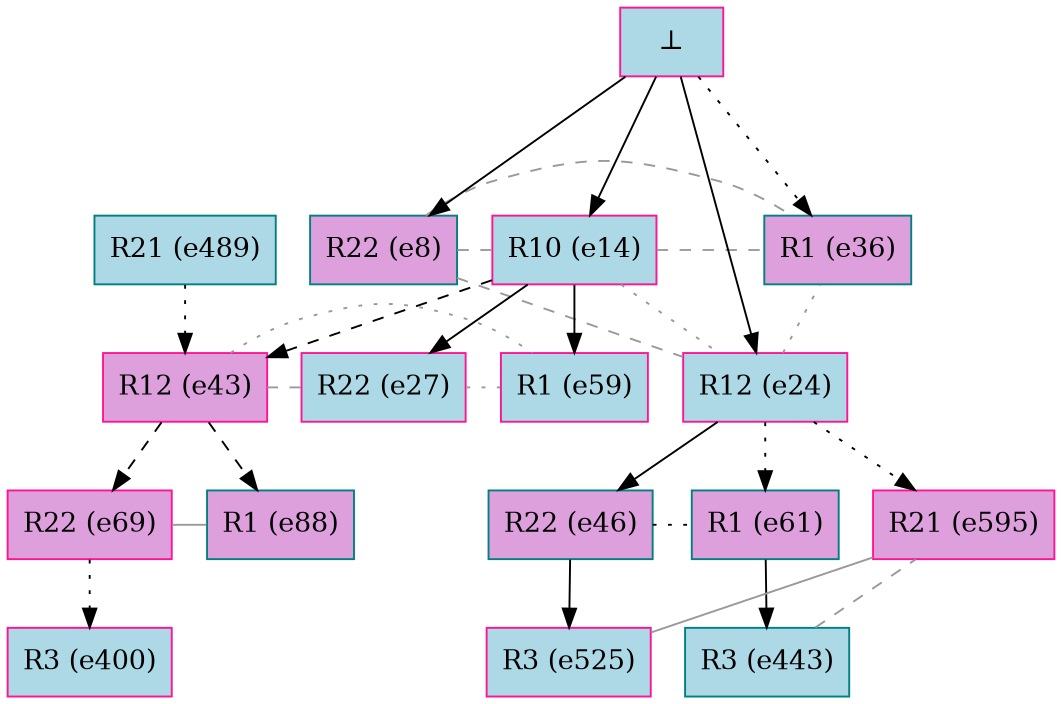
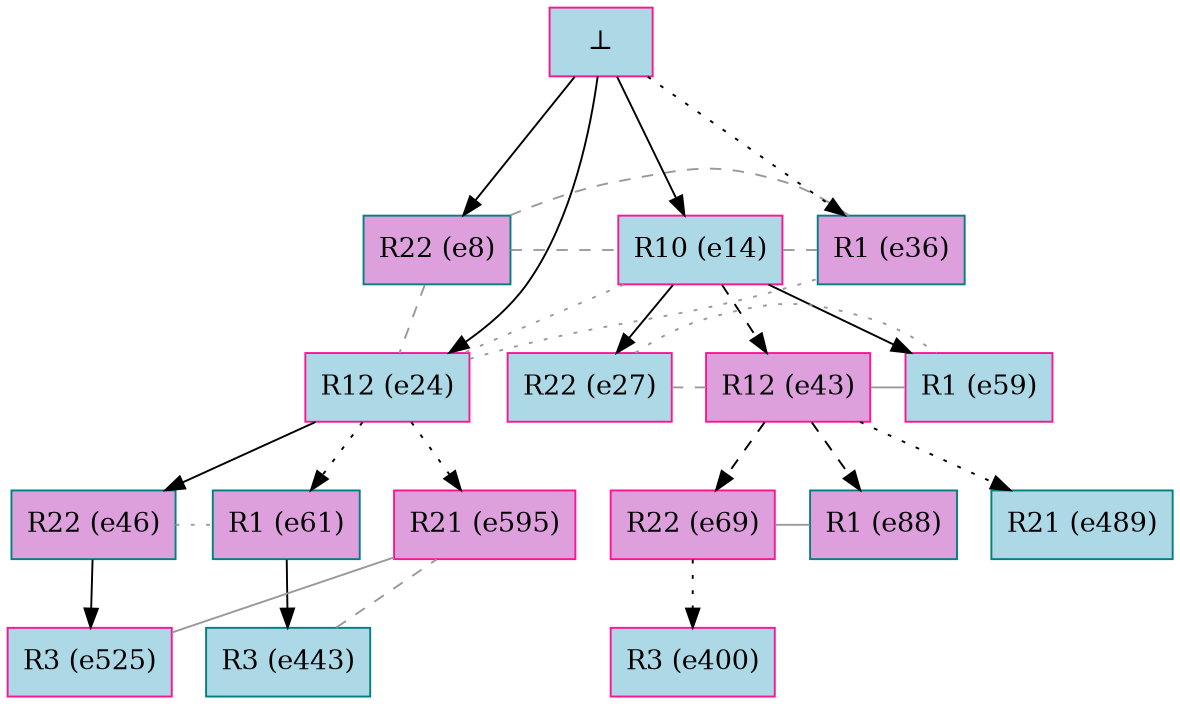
edge "R12 (e43)" -- "R1 (e59)": style dotted -> solid
edge "R21 (e489)" -> "R12 (e43)": reversed
edge "R22 (e46)" -- "R1 (e61)": color black -> gray60
